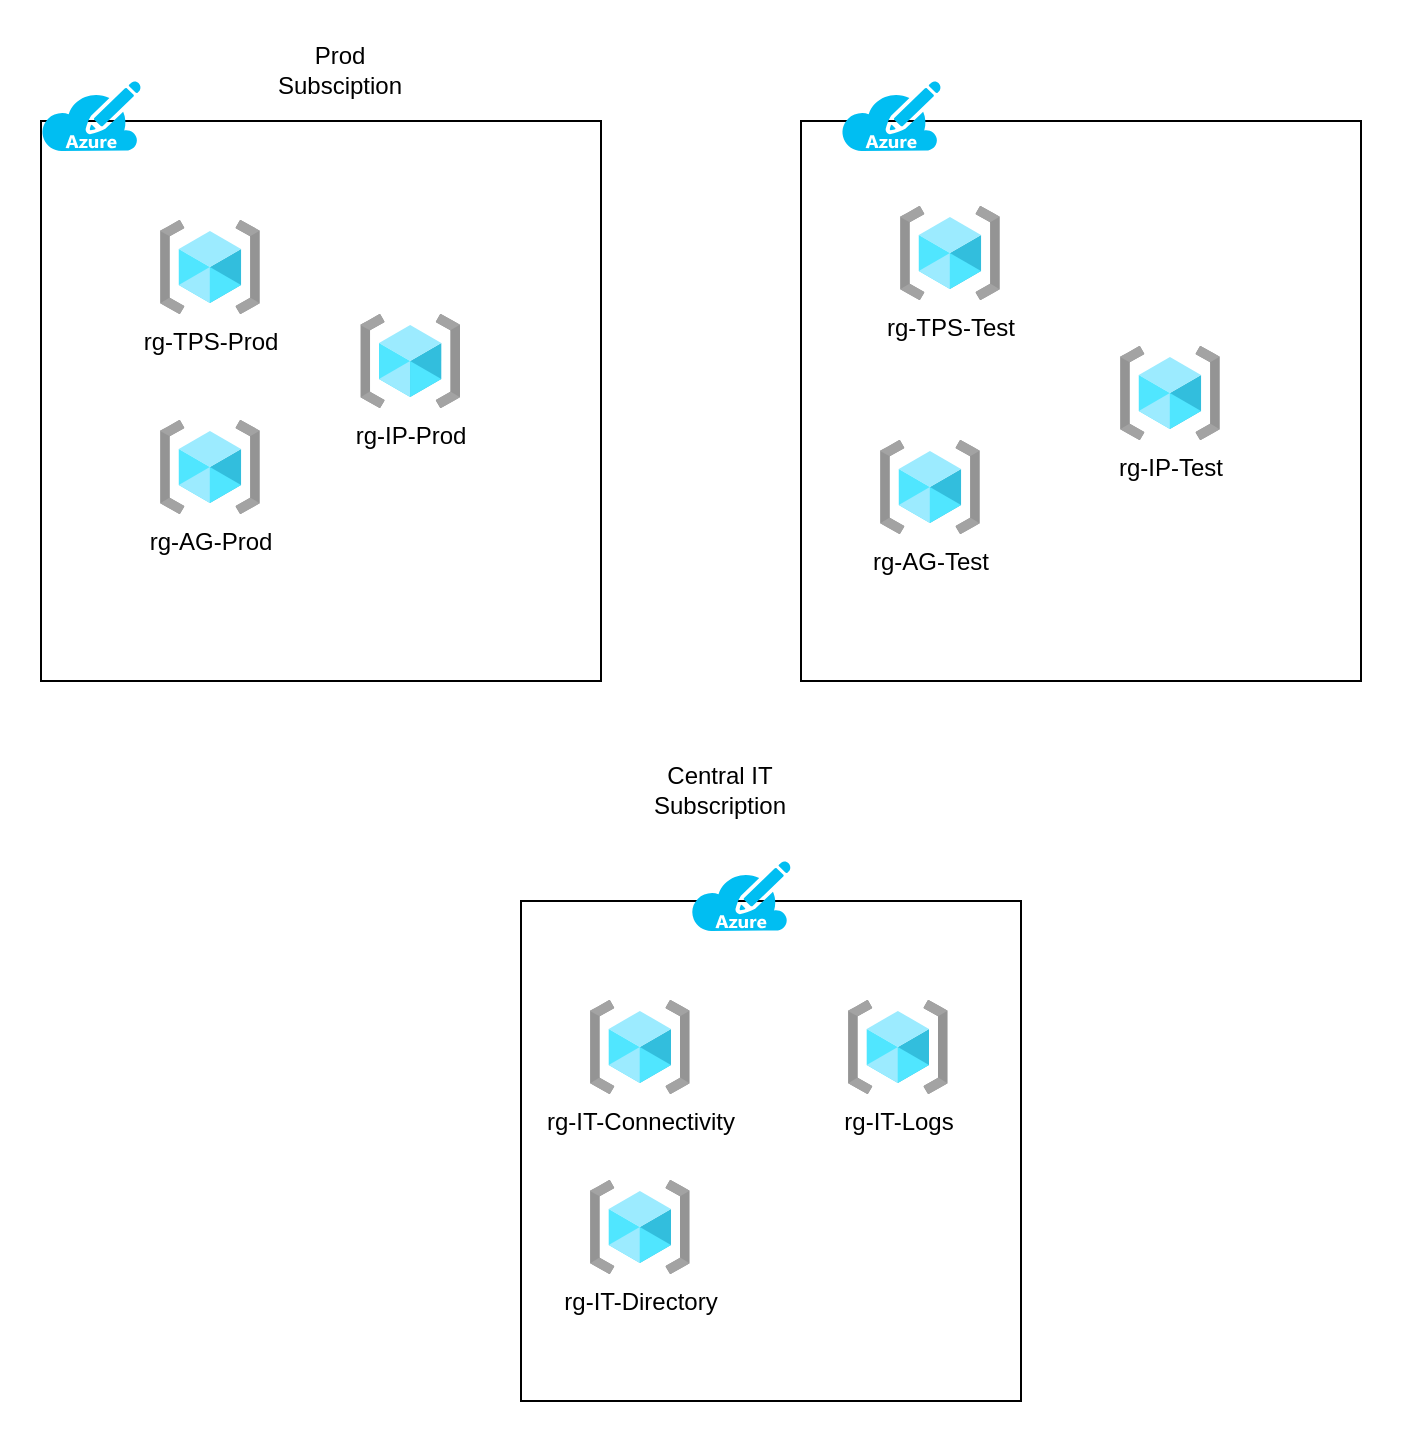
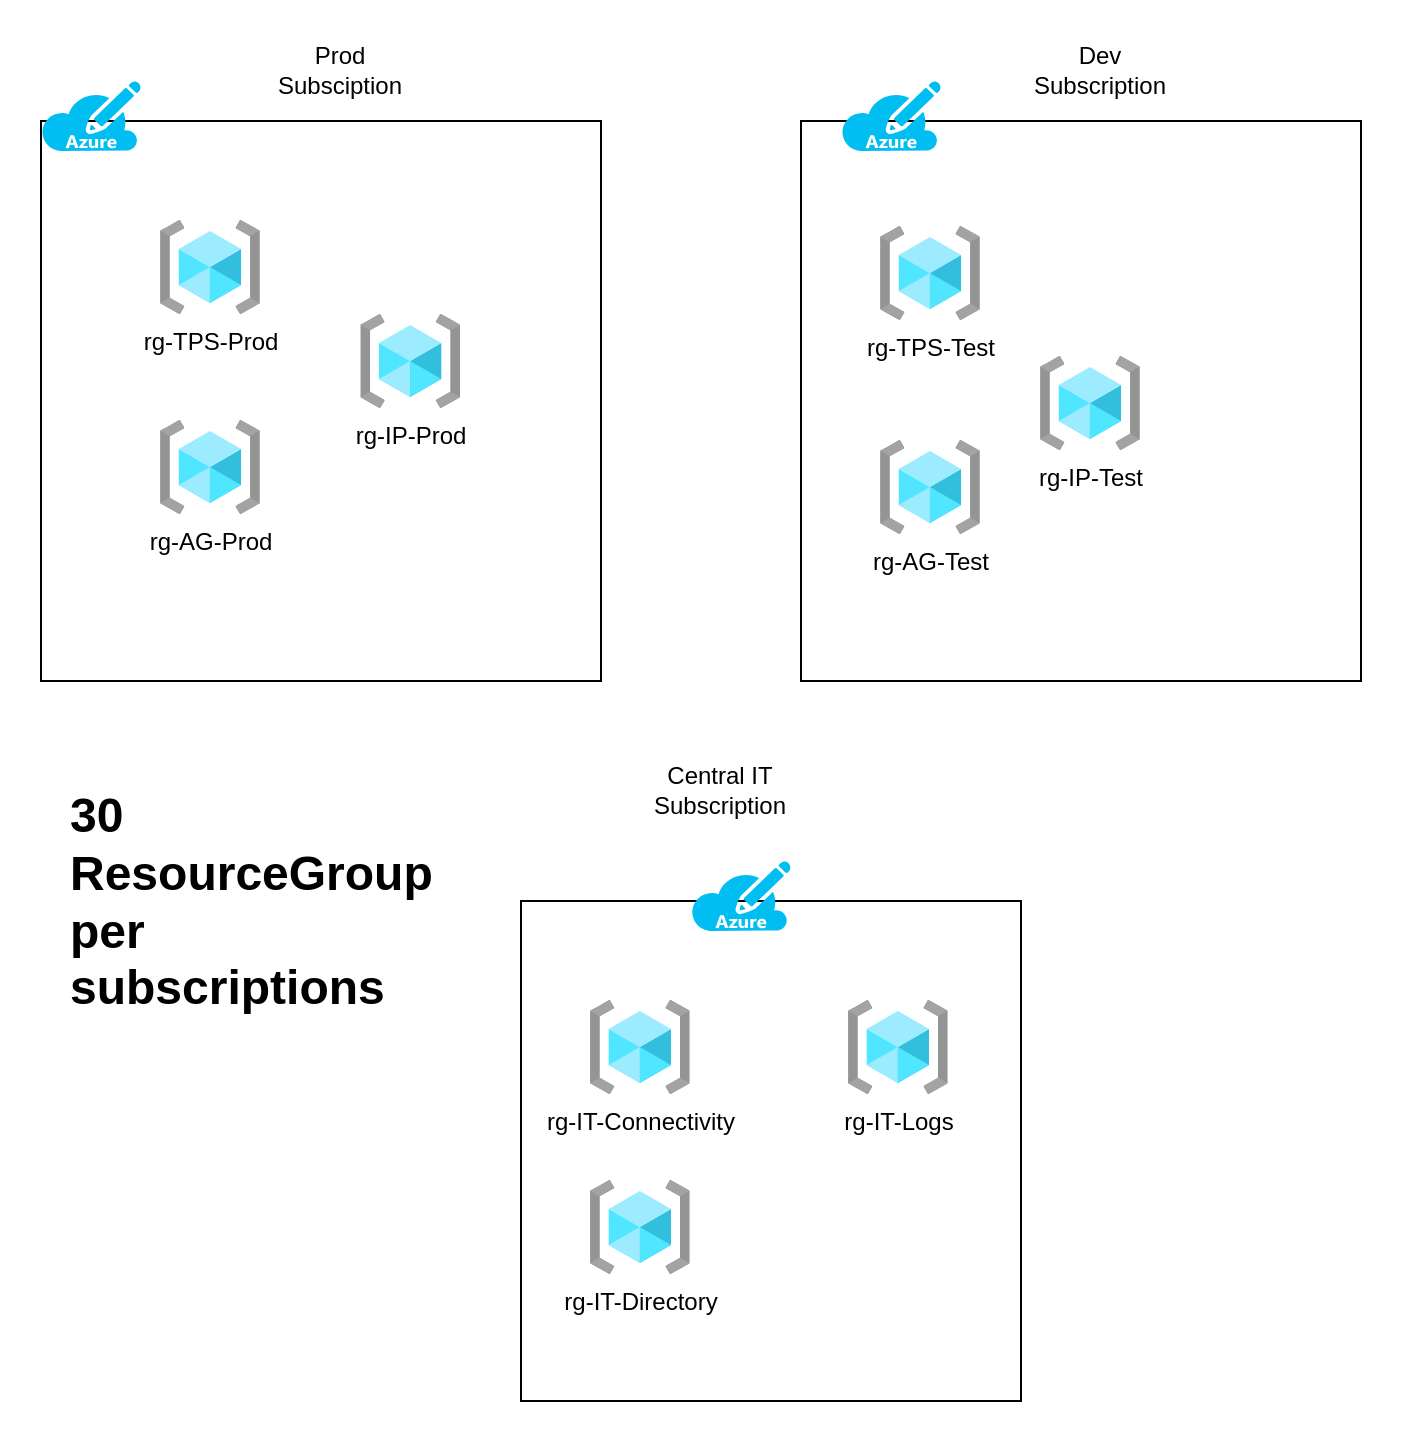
node "Dev Subscription": added
node "rg-TPS-Test": moved (951, 254) -> (931, 274)
node "rg-IP-Test": moved (1171, 394) -> (1091, 404)
node "30 ResourceGroups per subscriptions": added
